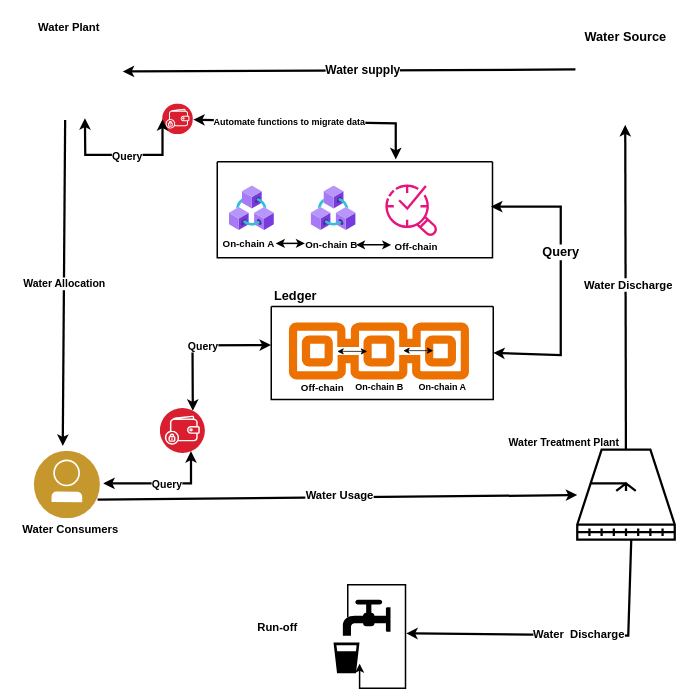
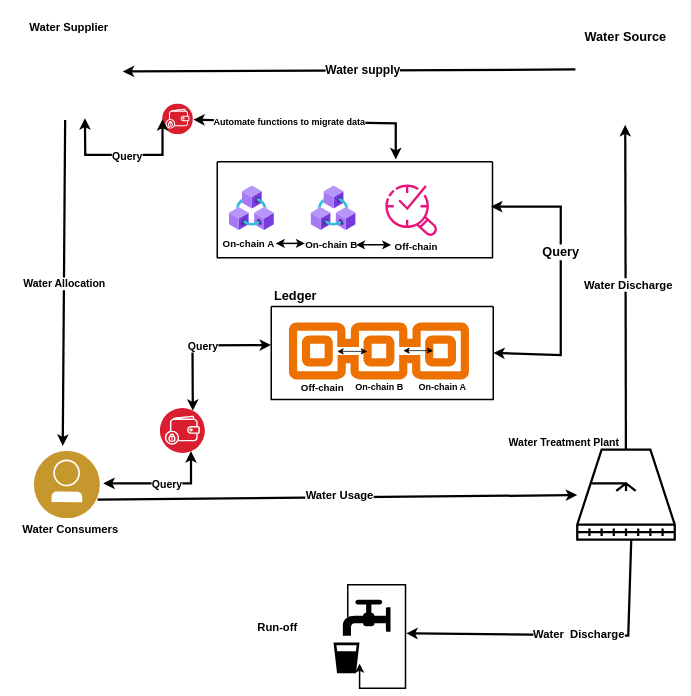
node "Water Plant": label "Water Plant" -> "Water Supplier"
